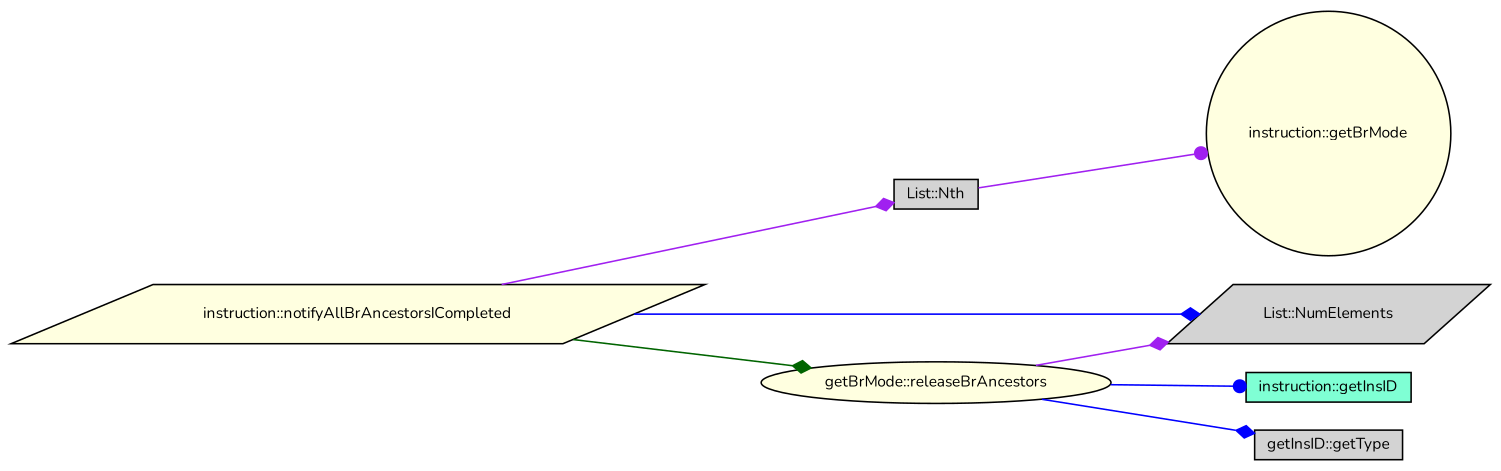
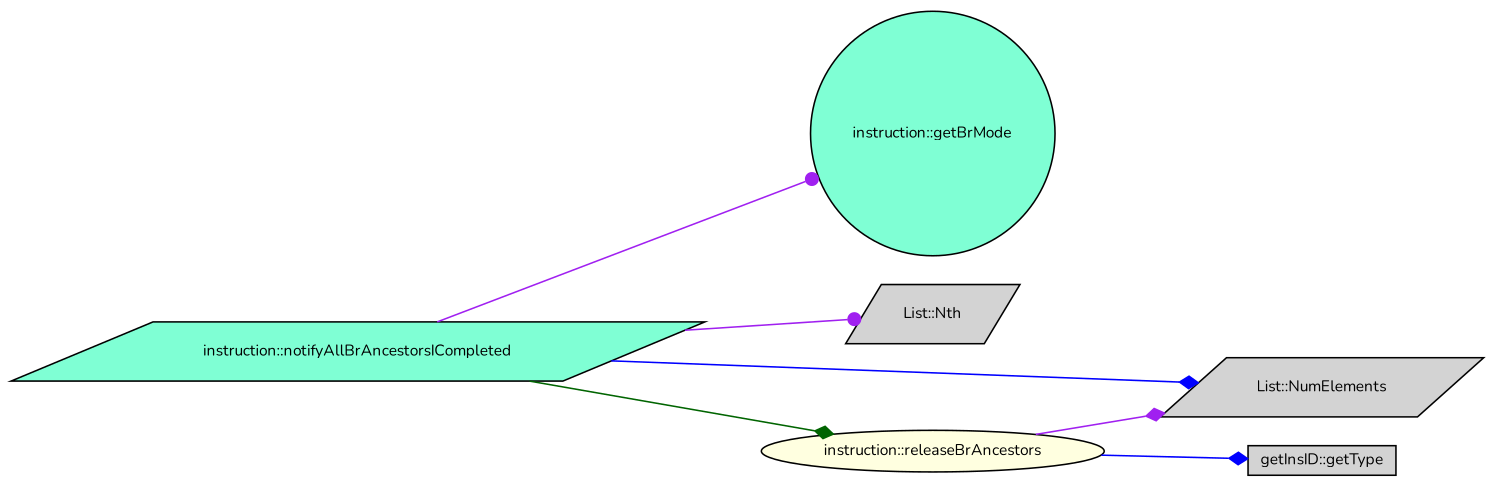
node "instruction::getBrMode": fillcolor lightyellow -> aquamarine
edge "List::Nth" -> "instruction::getBrMode": now "instruction::notifyAllBrAncestorsICompleted" -> "instruction::getBrMode"
node "List::Nth": shape box -> parallelogram
edge "instruction::notifyAllBrAncestorsICompleted" -> "List::Nth": arrowhead diamond -> dot
node "instruction::notifyAllBrAncestorsICompleted": fillcolor lightyellow -> aquamarine
node "getBrMode::releaseBrAncestors": label "getBrMode::releaseBrAncestors" -> "instruction::releaseBrAncestors"
node "instruction::getInsID": removed
